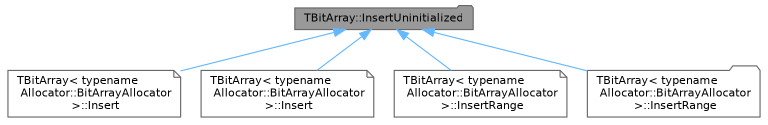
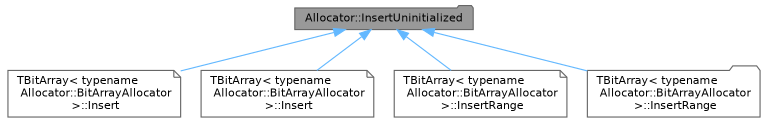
node "TBitArray::InsertUninitialized": label "TBitArray::InsertUninitialized" -> "Allocator::InsertUninitialized"
